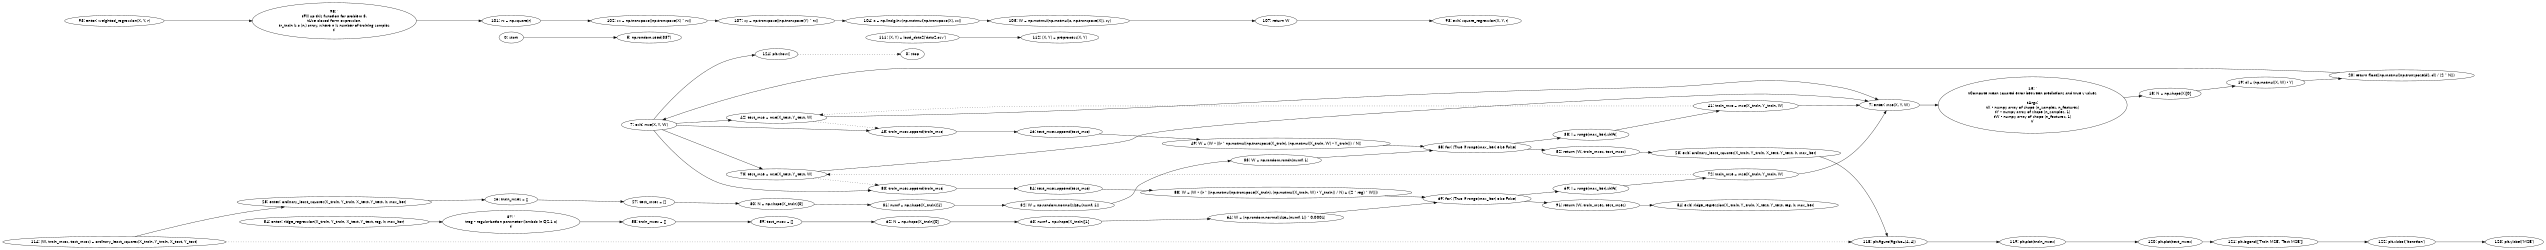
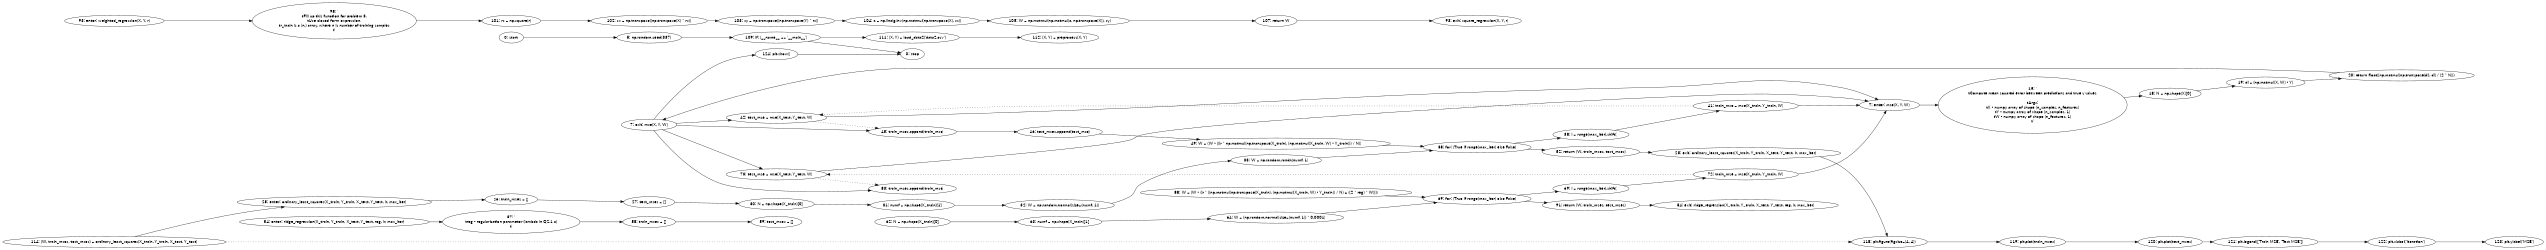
node "107: sy = np.transpose((np.transpose(Y) * rs))": label "107: sy = np.transpose((np.transpose(Y) * rs))" -> "103: sy = np.transpose((np.transpose(Y) * rs))"
node "109: if: (__name__ == '__main__')": added
edge "124: plt.show()" -> "0: stop": style dotted -> solid
node "84: test_mses.append(test_mse)": removed
edge "59: test_mses = []" -> "62: N = np.shape(X_train)[0]": removed
